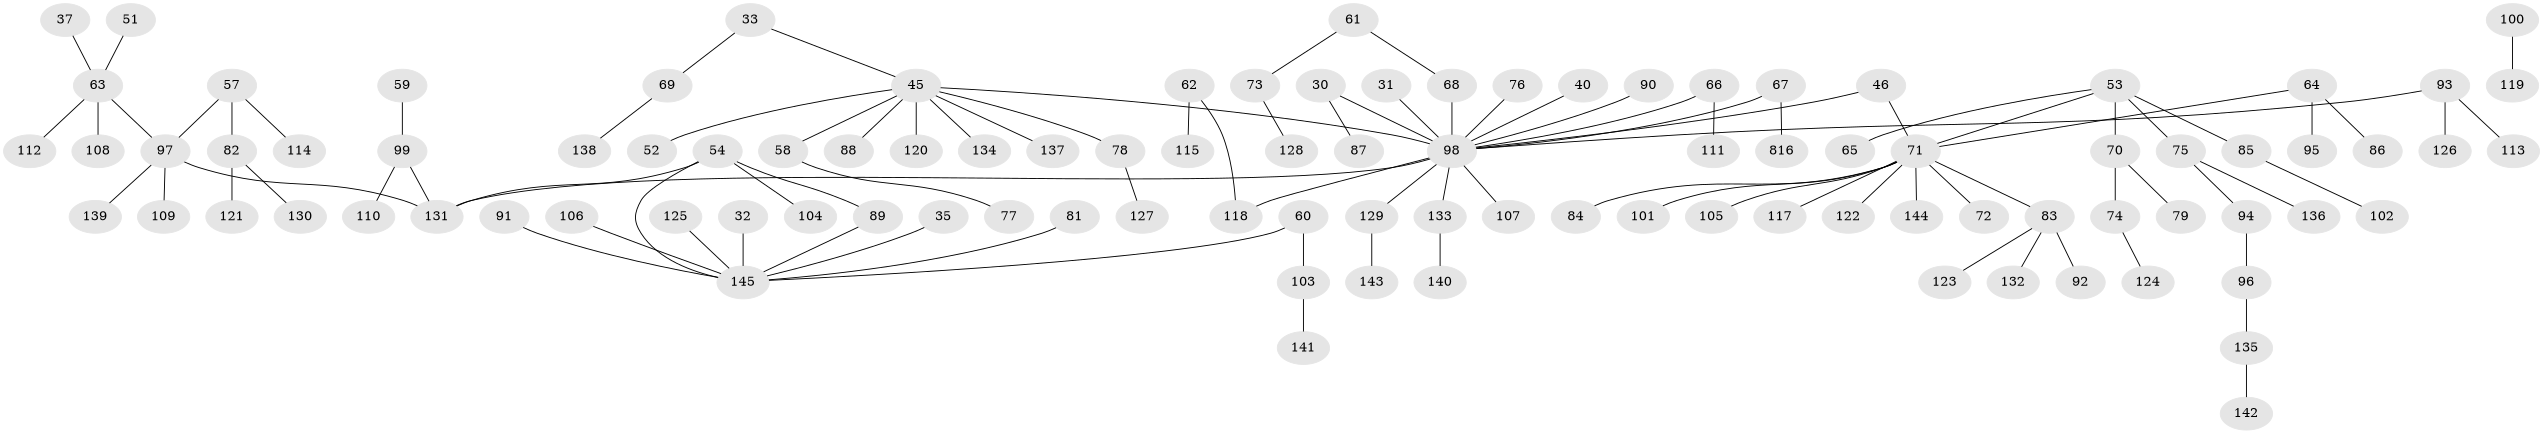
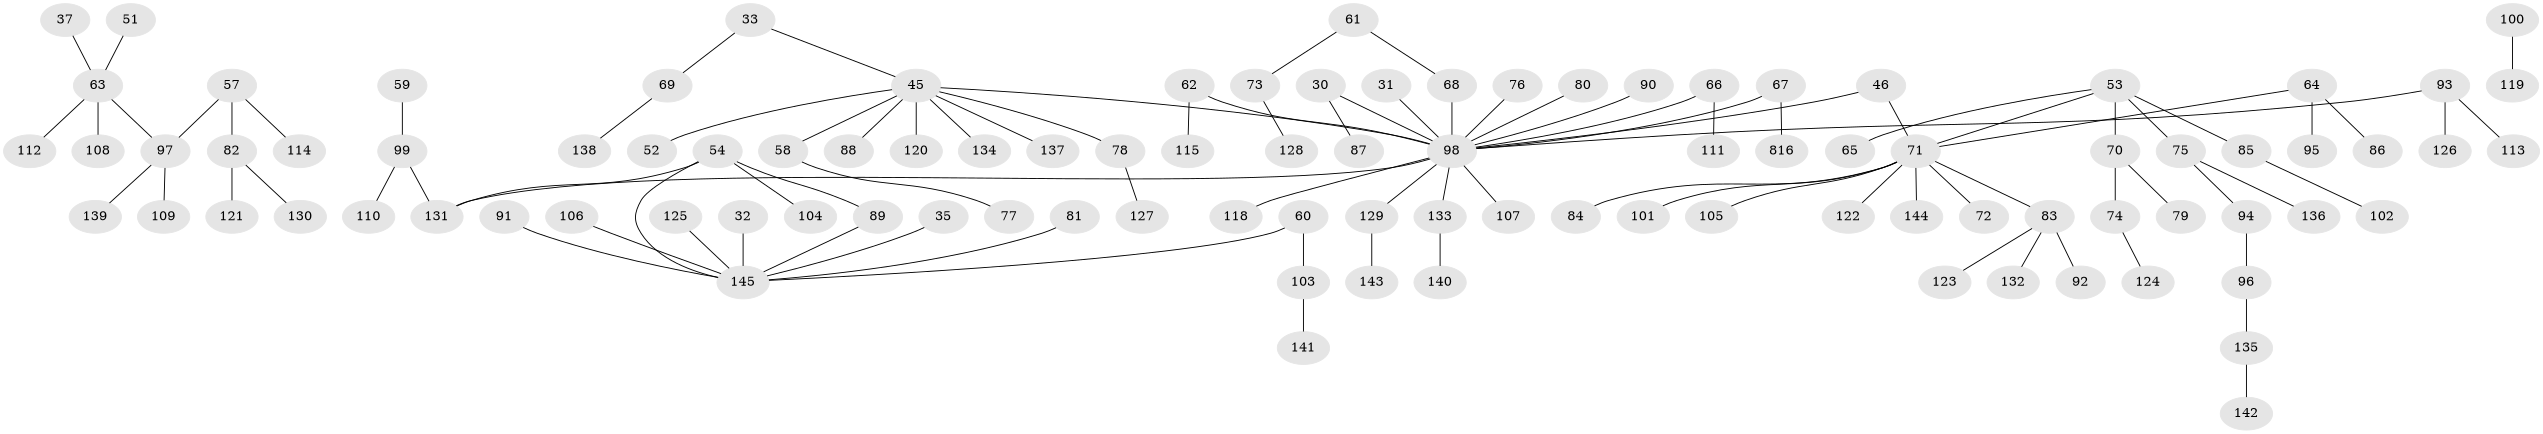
node "40": label "40" -> "80"
edge "62" -- "118": now "62" -- "98"
edge "97" -- "131": removed
node "117": removed
